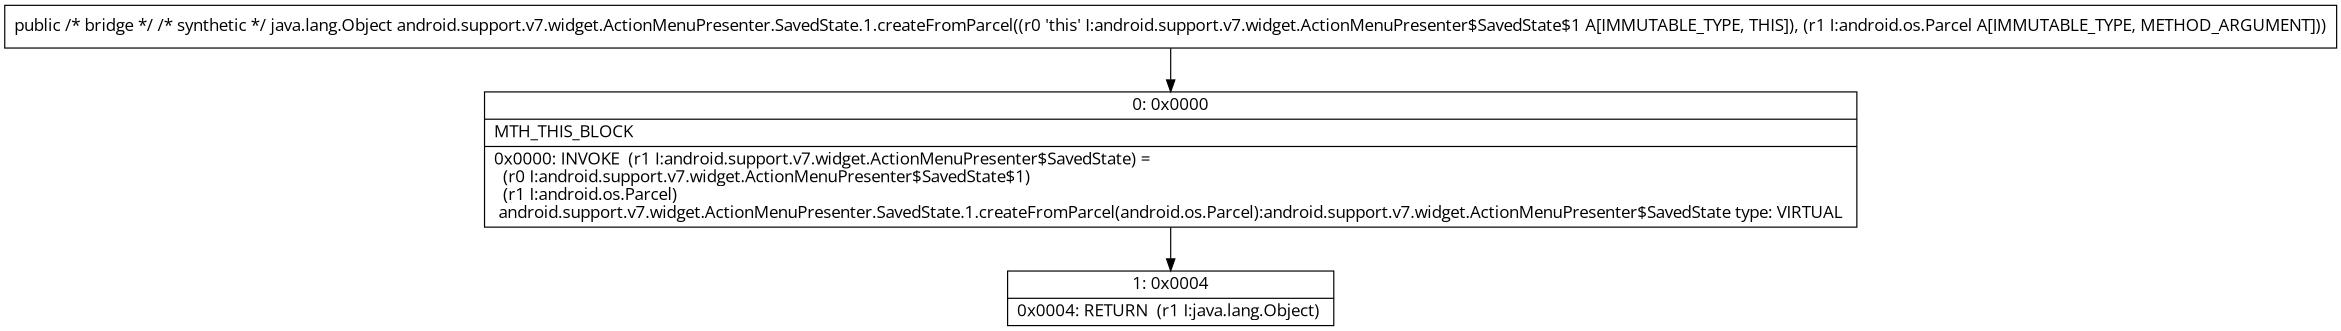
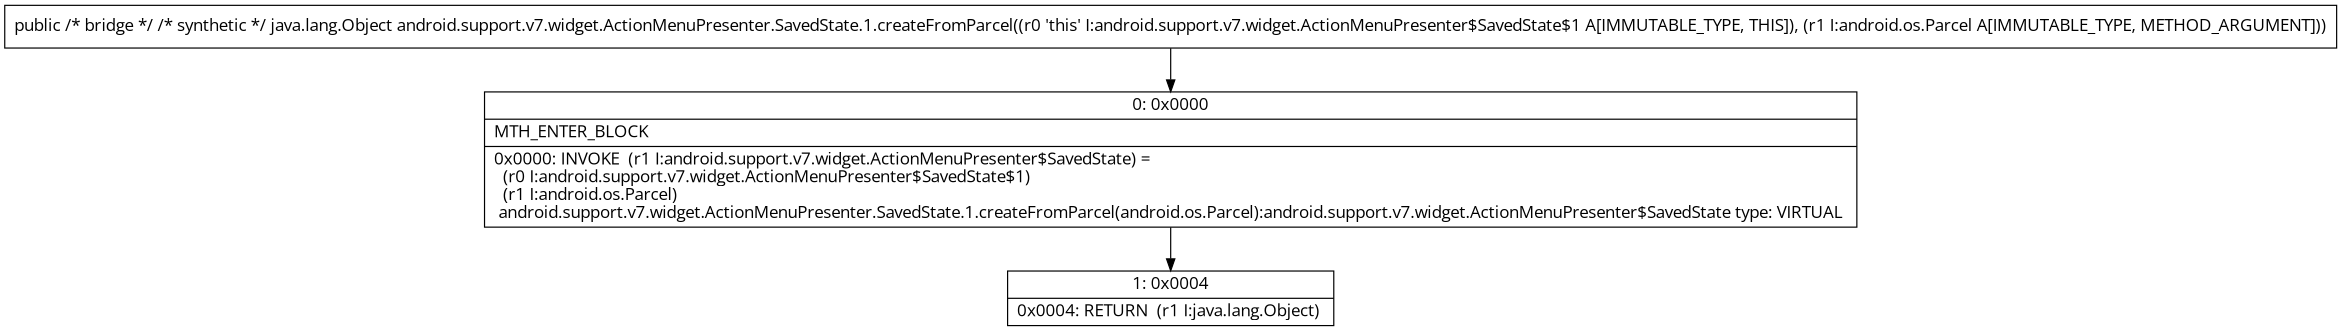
node "0: 0x0000": text "MTH_THIS_BLOCK" -> "MTH_ENTER_BLOCK"
